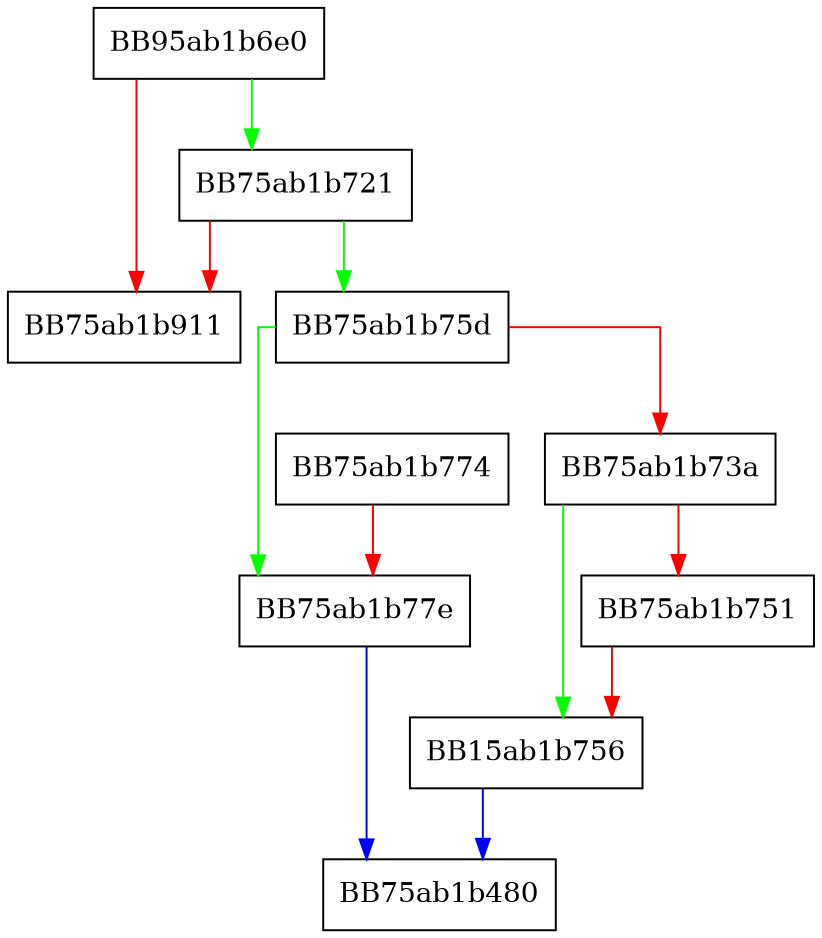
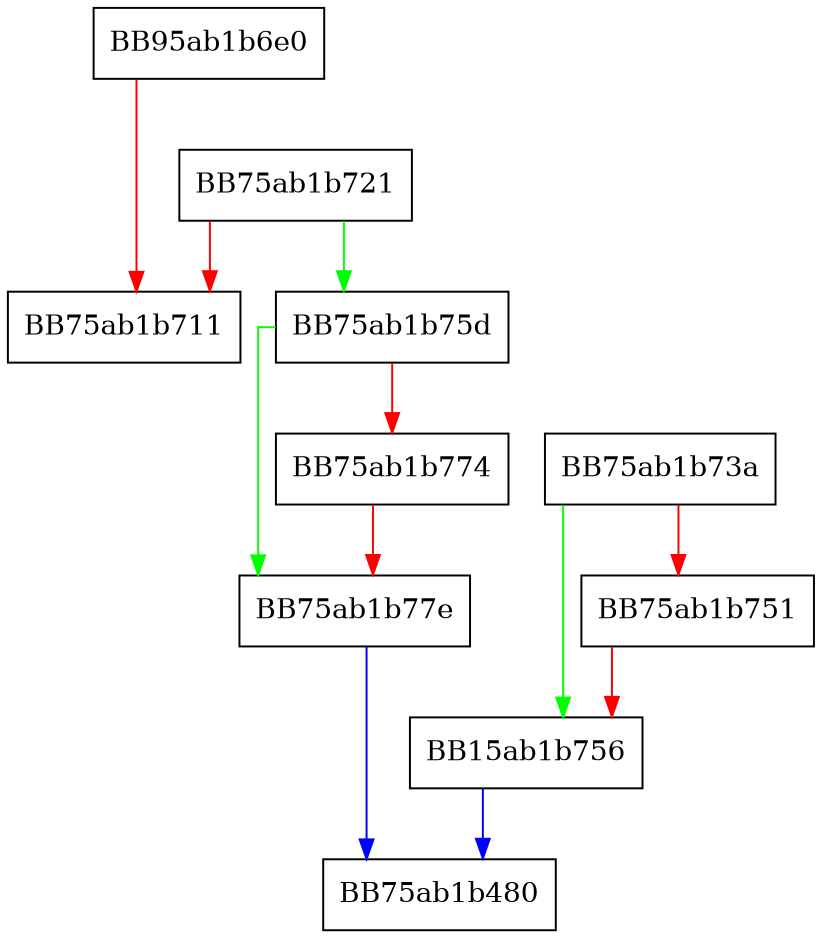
edge "BB95ab1b6e0" -> "BB75ab1b721": removed
node "BB75ab1b911": label "BB75ab1b911" -> "BB75ab1b711"
edge "BB75ab1b75d" -> "BB75ab1b73a": now "BB75ab1b75d" -> "BB75ab1b774"
